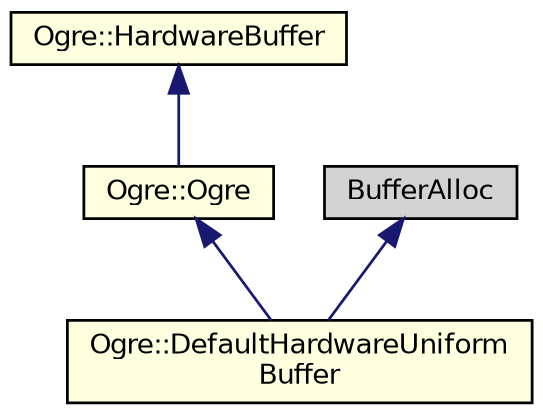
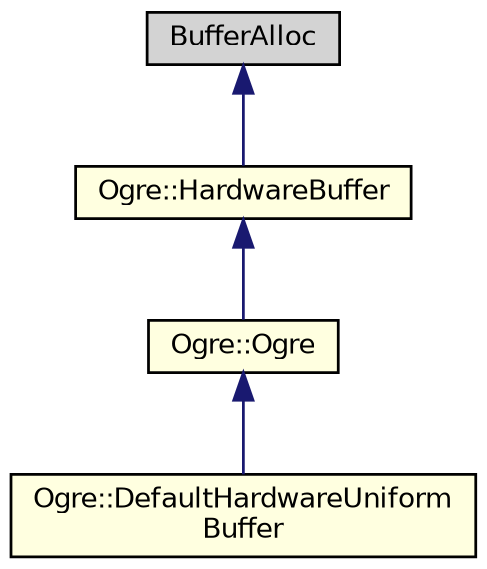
edge "Ogre::DefaultHardwareUniform Buffer" -> "BufferAlloc": now "Ogre::HardwareBuffer" -> "BufferAlloc"
